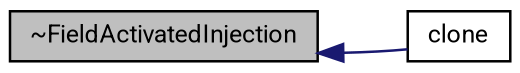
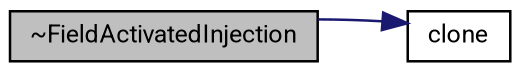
edge "clone" -> "~FieldActivatedInjection": reversed
